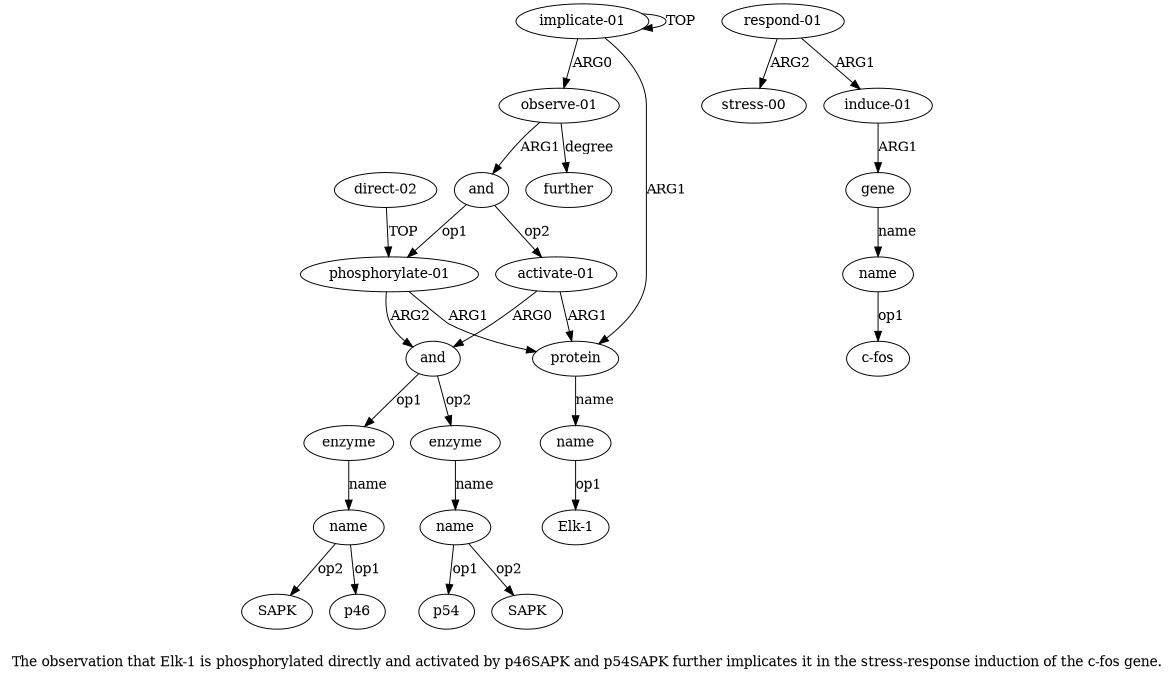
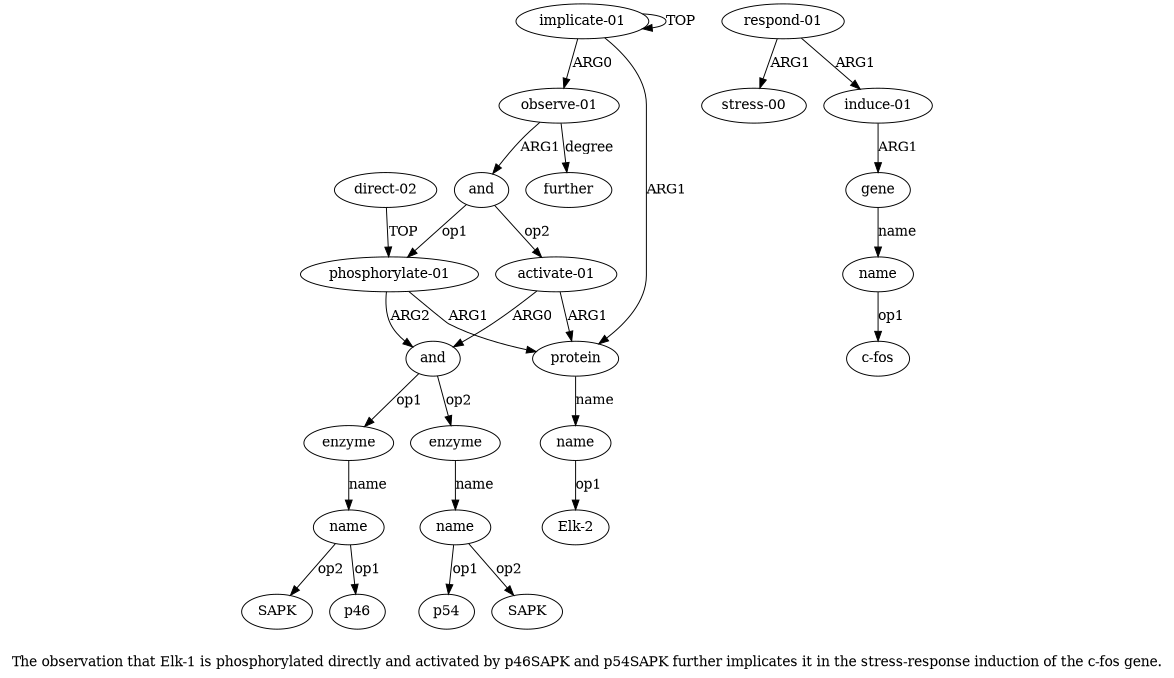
edge "respond-01" -> "stress-00": label "ARG2" -> "ARG1"
node "Elk-1": label "Elk-1" -> "Elk-2"
